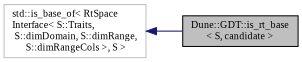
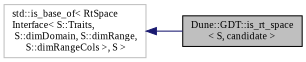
node "Dune::GDT::is_rt_base < S, candidate >": label "Dune::GDT::is_rt_base < S, candidate >" -> "Dune::GDT::is_rt_space < S, candidate >"
